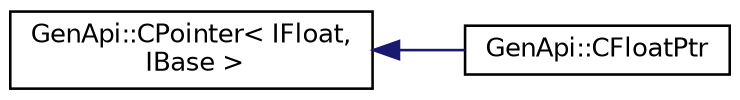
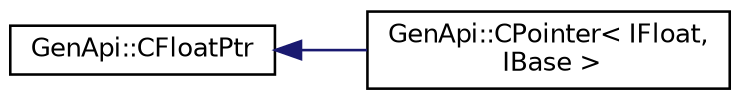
edge "GenApi::CFloatPtr" -> "GenApi::CPointer< IFloat, IBase >": reversed
